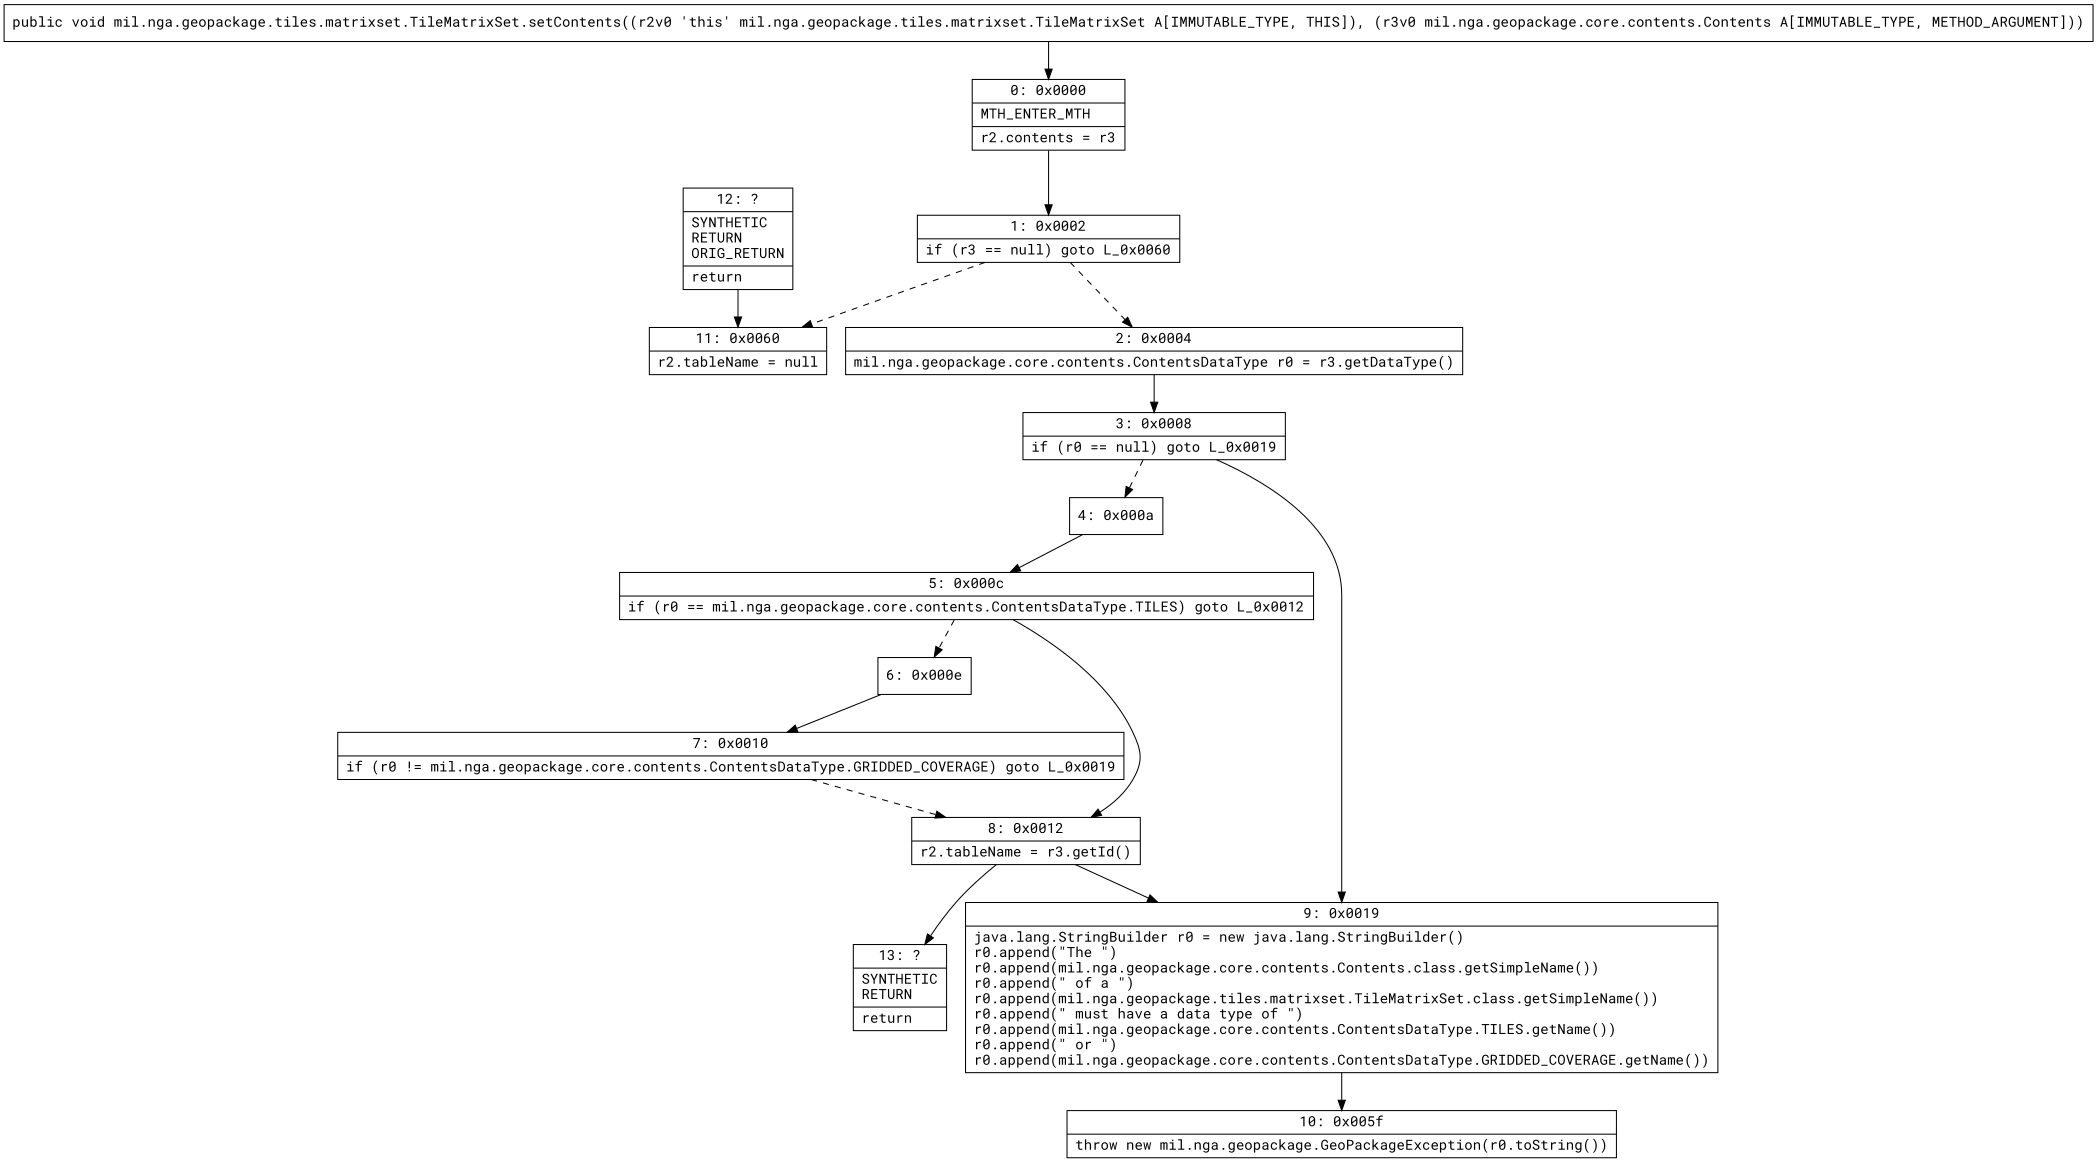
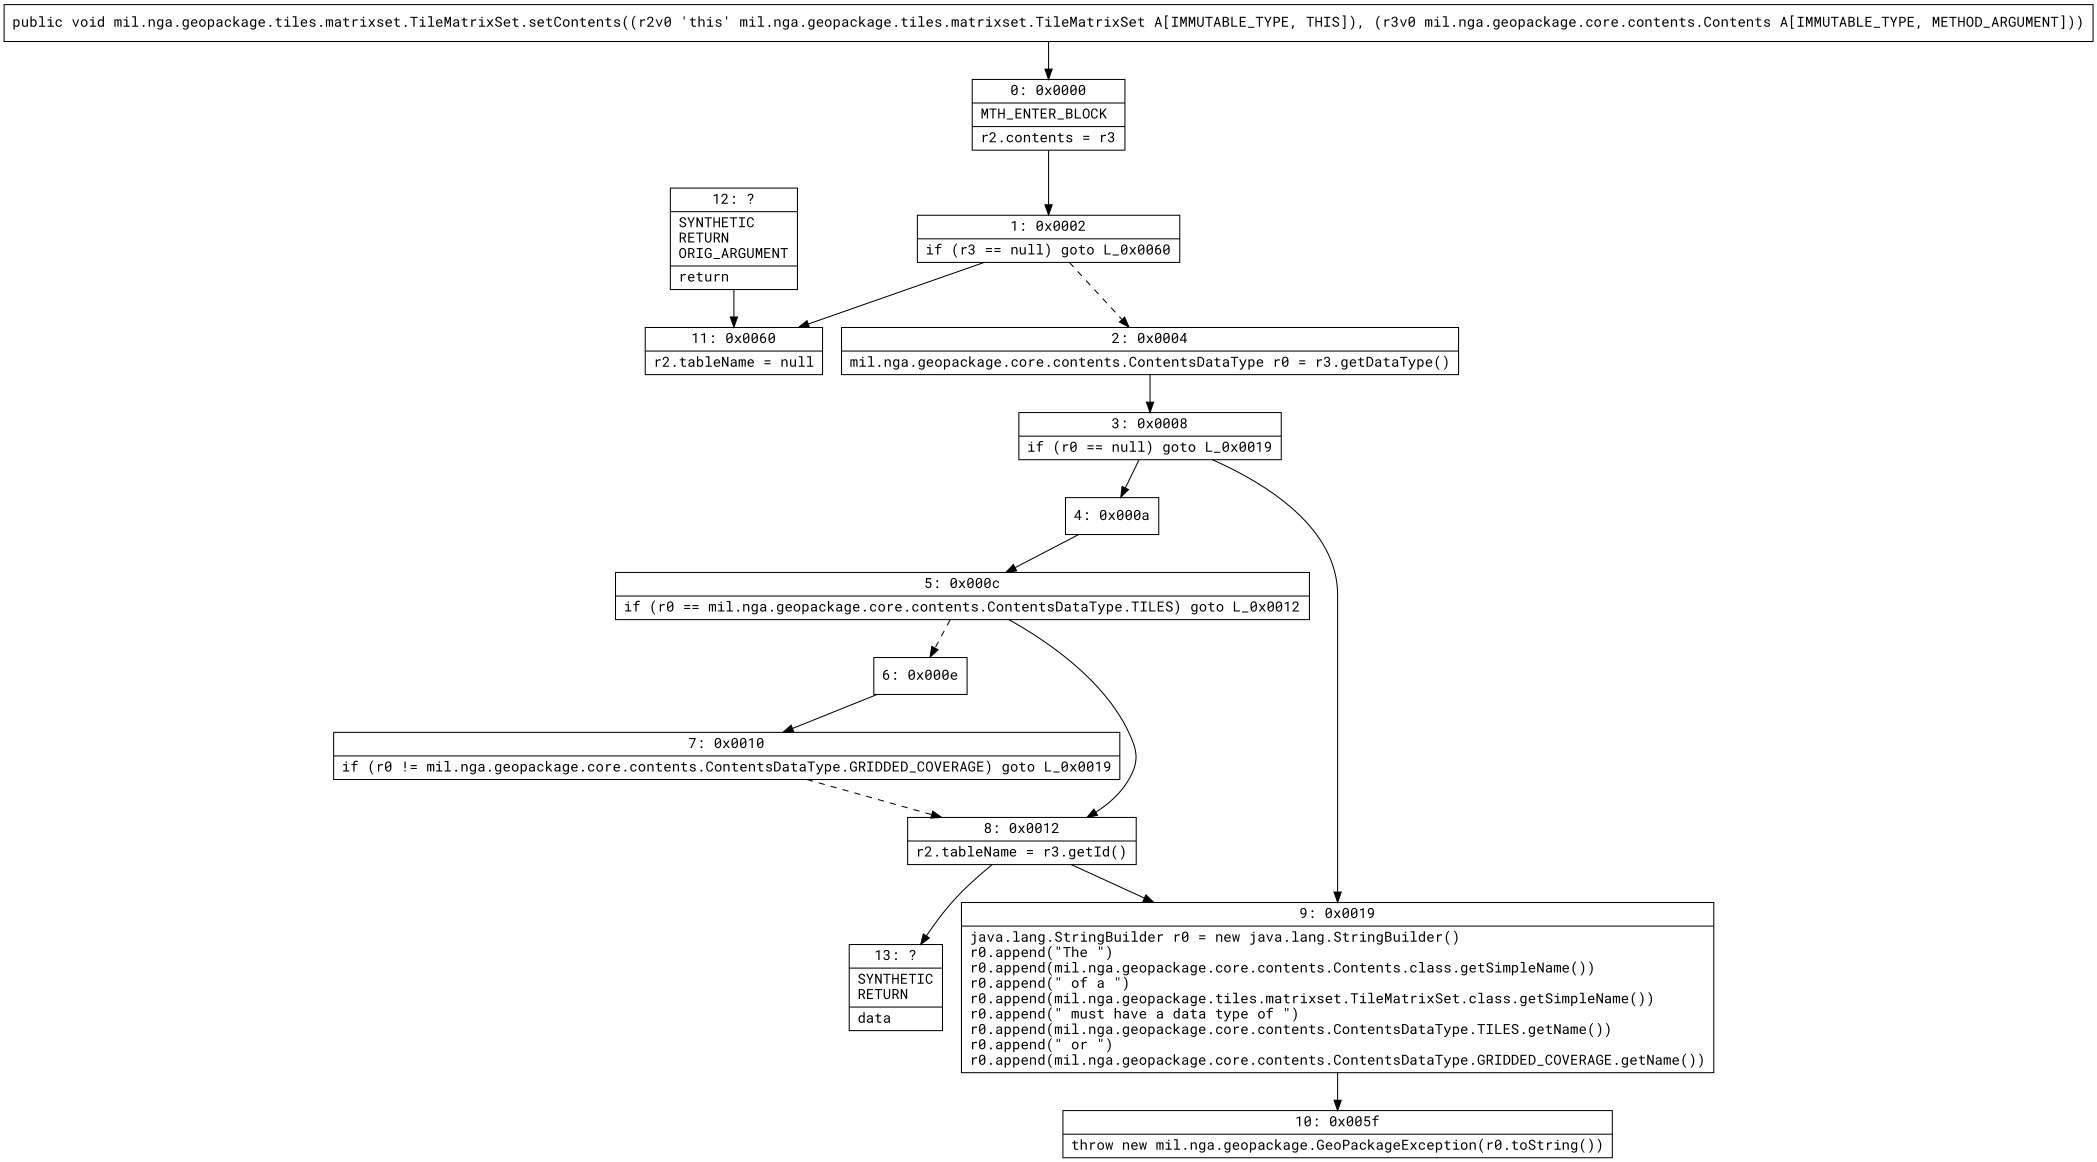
node "0: 0x0000": text "MTH_ENTER_MTH" -> "MTH_ENTER_BLOCK"
node "12: ?": text "ORIG_RETURN" -> "ORIG_ARGUMENT"
edge "1: 0x0002" -> "11: 0x0060": style dashed -> solid
edge "3: 0x0008" -> "4: 0x000a": style dashed -> solid
node "13: ?": text "return" -> "data"
